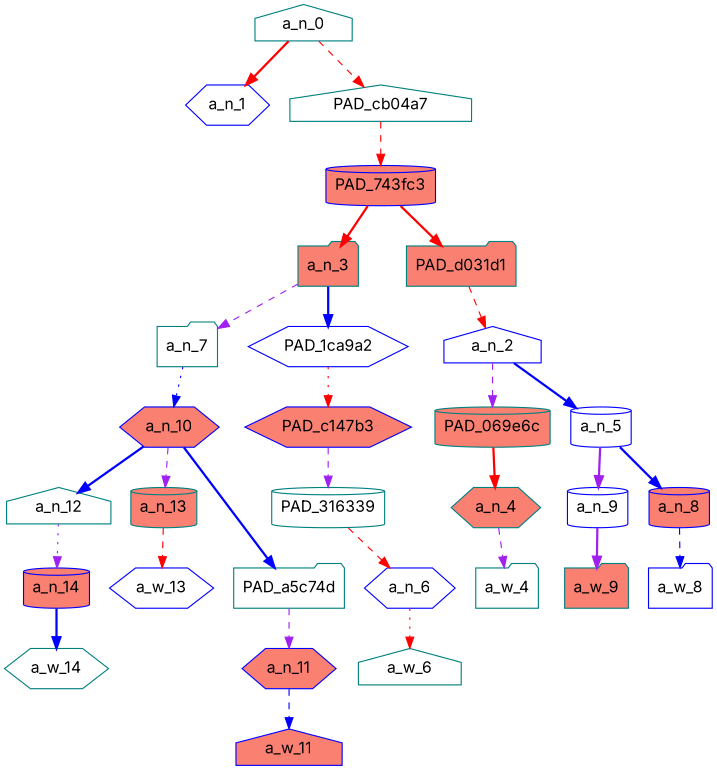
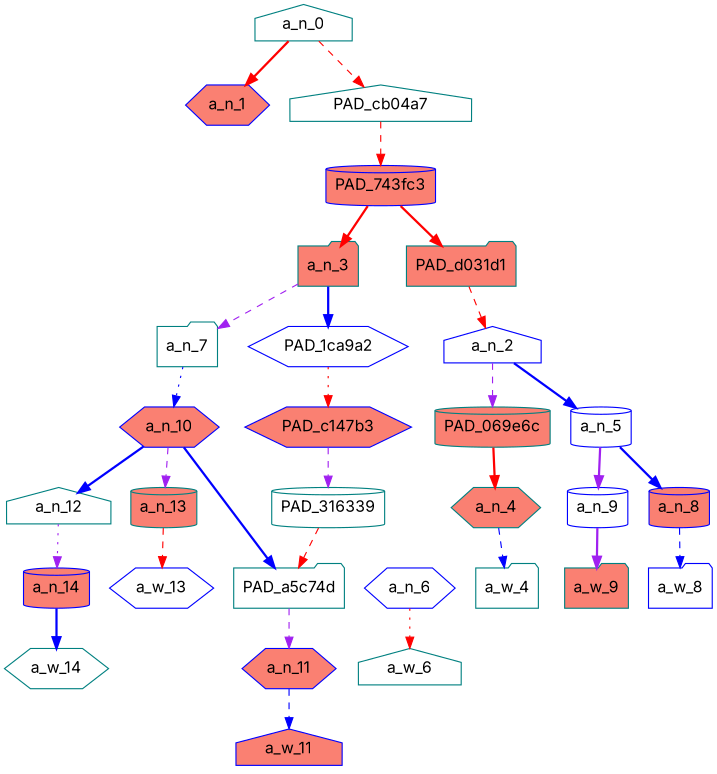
node "a_n_1": fillcolor white -> salmon
edge "a_n_4" -> "a_w_4": color purple -> blue
edge "PAD_316339" -> "a_n_6": now "PAD_316339" -> "PAD_a5c74d"
